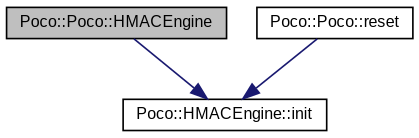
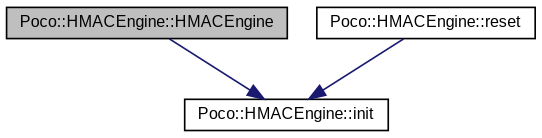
node "Poco::Poco::HMACEngine": label "Poco::Poco::HMACEngine" -> "Poco::HMACEngine::HMACEngine"
node "Poco::Poco::reset": label "Poco::Poco::reset" -> "Poco::HMACEngine::reset"
